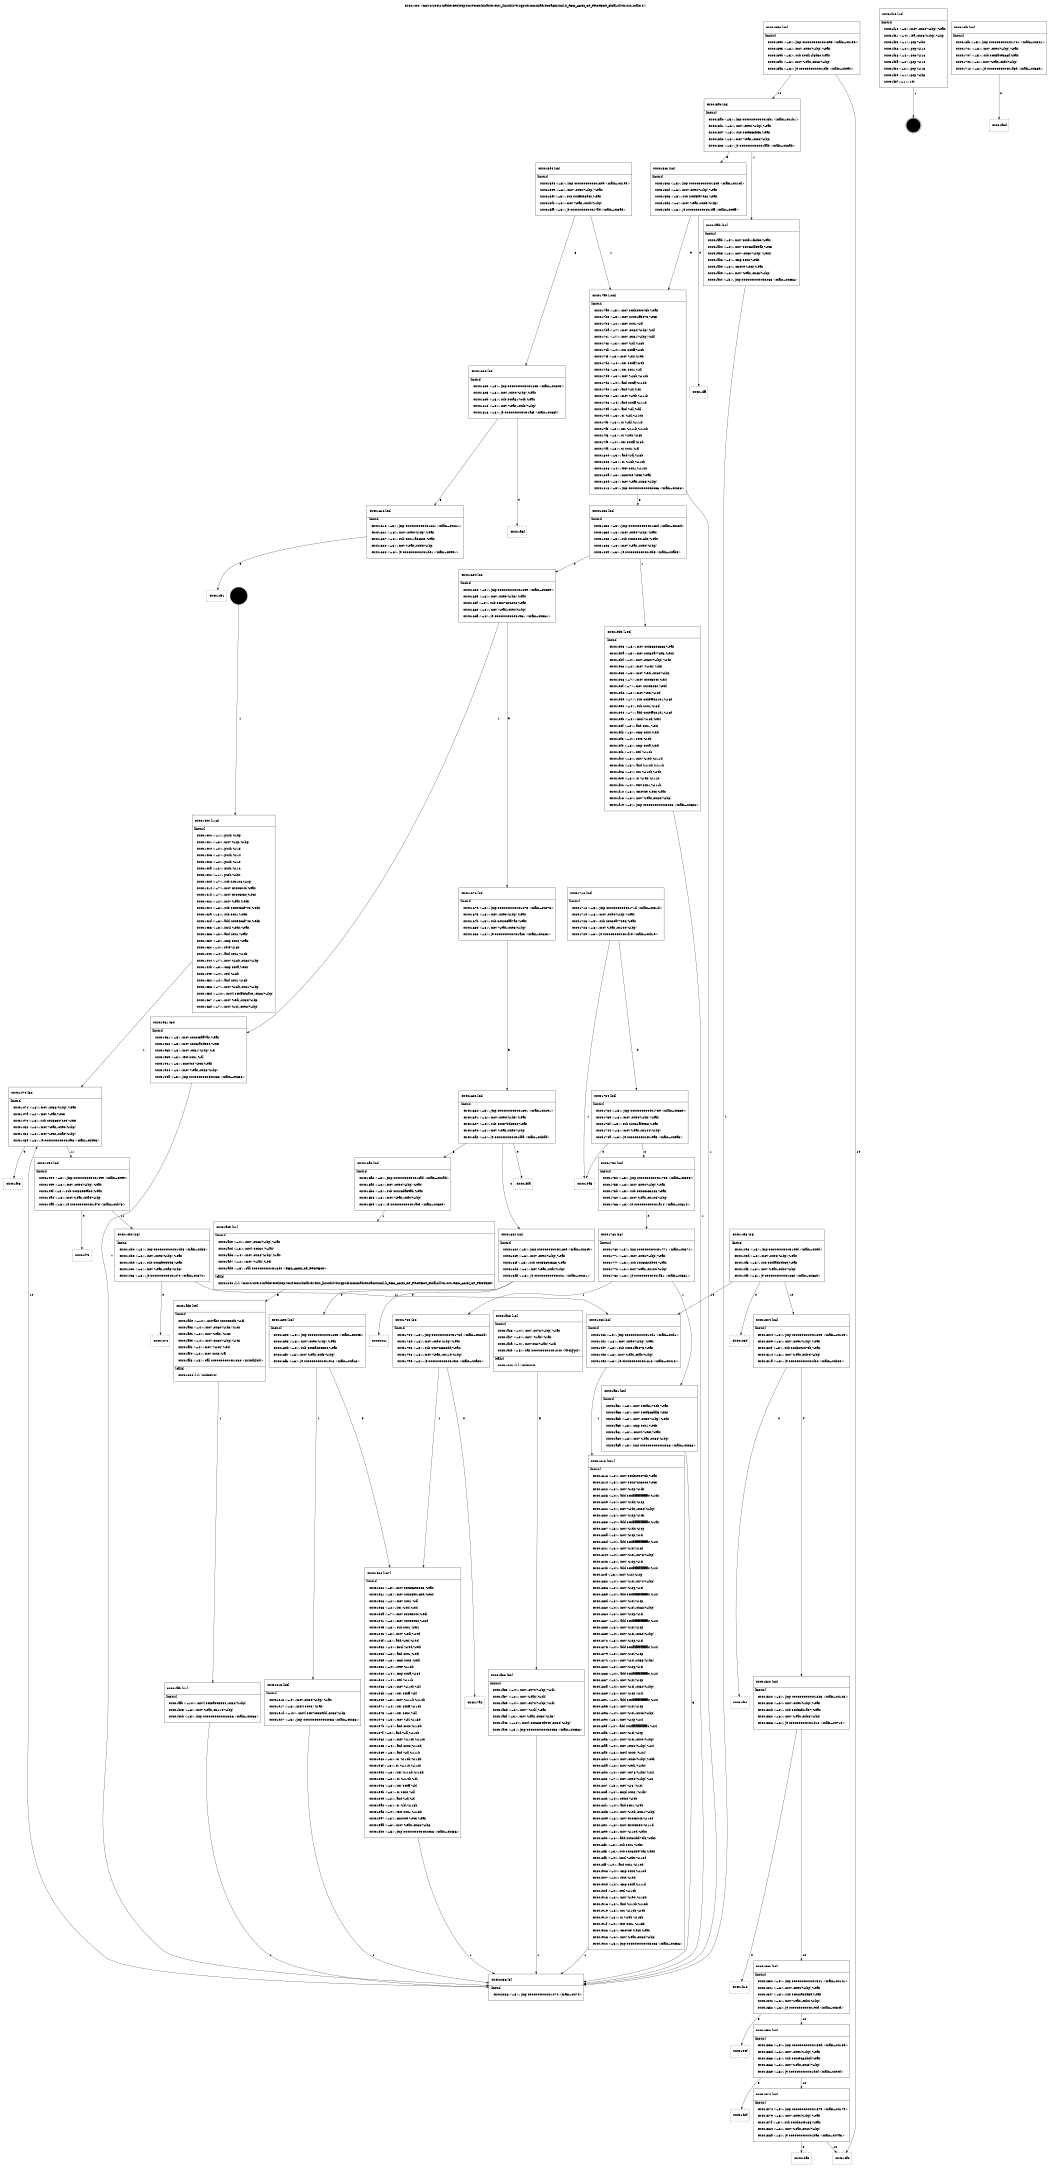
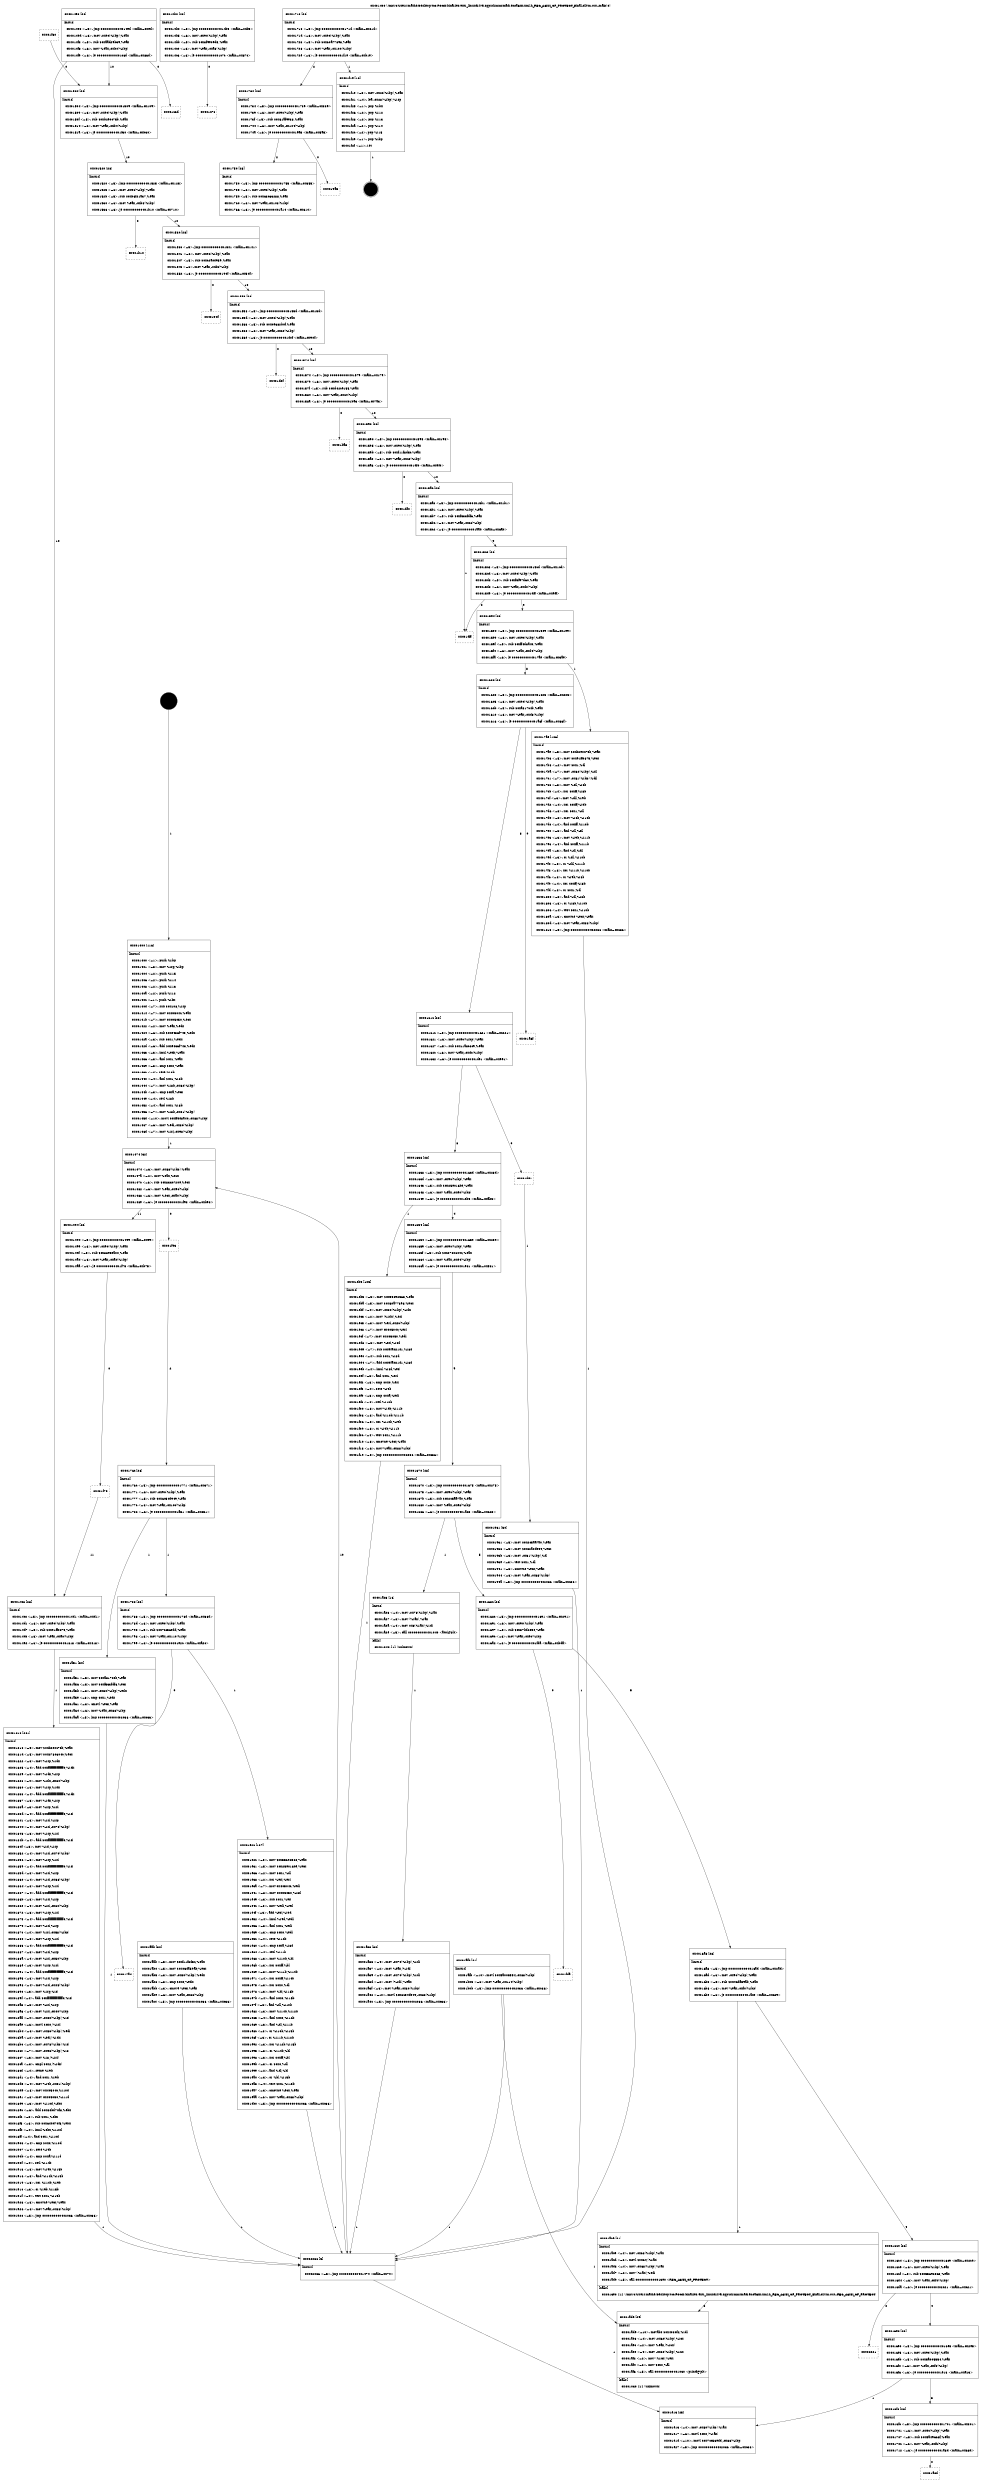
edge "0x4015ac [28]" -> "0x401aab [30]": now "0x4015ac [28]" -> "0x401dff"
edge "0x4015c8 [28]" -> "0x4017ae [106]": now "0x4015c8 [28]" -> "0x4015e4 [28]"
edge "0x4017ae [106]" -> "0x401638 [28]": now "0x40161c [28]" -> "0x401638 [28]"
edge "0x401654 [28]" -> "0x401931 [30]": now "0x401de1" -> "0x401931 [30]"
edge "0x401718 [28]" -> "0x4019a5": now "0x401718 [28]" -> "0x401f1e [18]"
edge "0x401590 [28]" -> "0x401df0": label " 10" -> " 0"
edge "0x40168c [28]" -> "0x4016c4 [28]": now "0x4016a8 [28]" -> "0x4016c4 [28]"
edge "0x401494 [28]" -> "0x4014b0 [28]": removed, label "11"
edge "0x401750 [28]" -> "0x40176c [28]": now "0x401f93" -> "0x40176c [28]"
edge "0x4014b0 [28]" -> "0x4014cc [28]": now "0x401f75" -> "0x4014cc [28]"
edge "0x401a23 [16]" -> "0x401a33 [30]": label " 5" -> " 1"
edge "0x401504 [28]" -> "0x401520 [28]": label " 4" -> " 10"
edge "0x4016e0 [28]" -> "0x401e2c [137]": now "0x4016e0 [28]" -> "0x4016fc [28]"
edge "0x401504 [28]" -> "0x401f30": reversed
edge "0x401ade [29]" -> "0x401afb [21]": reversed
edge "0x401670 [28]" -> "0x401a23 [16]": added, label "1"
edge "0x401a51 [30]" -> "0x402036 [5]": label " 8" -> " 1"
edge "0x401e13 [25]" -> "0x402036 [5]": reversed
edge "0x401574 [28]" -> "0x401df0": now "0x401574 [28]" -> "0x401590 [28]"
